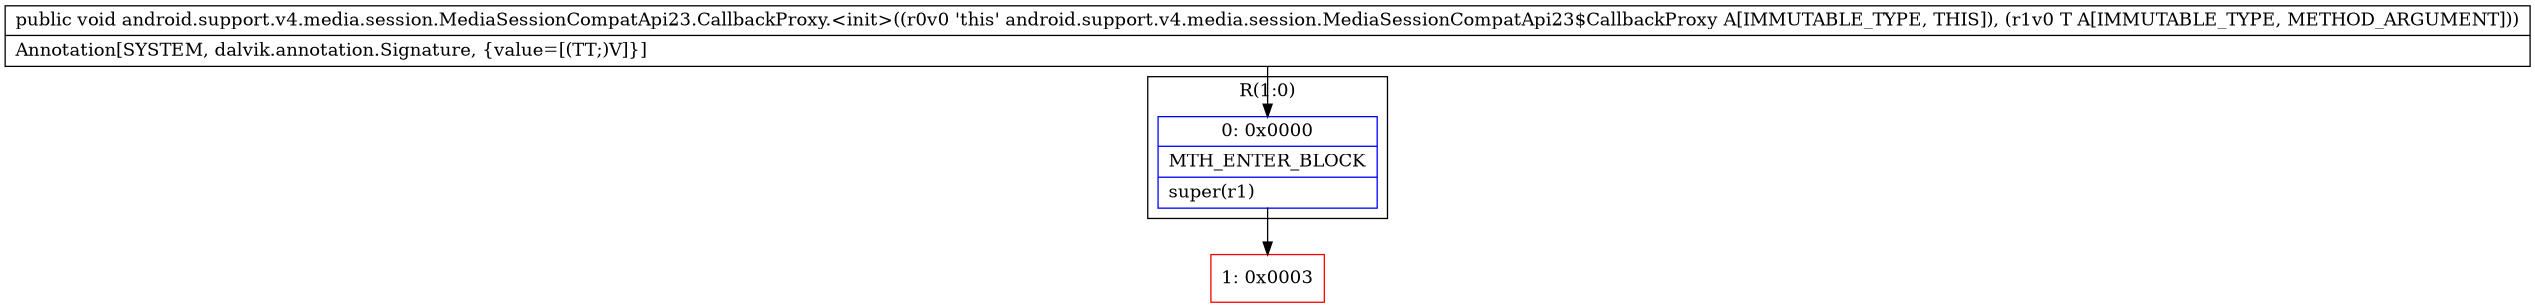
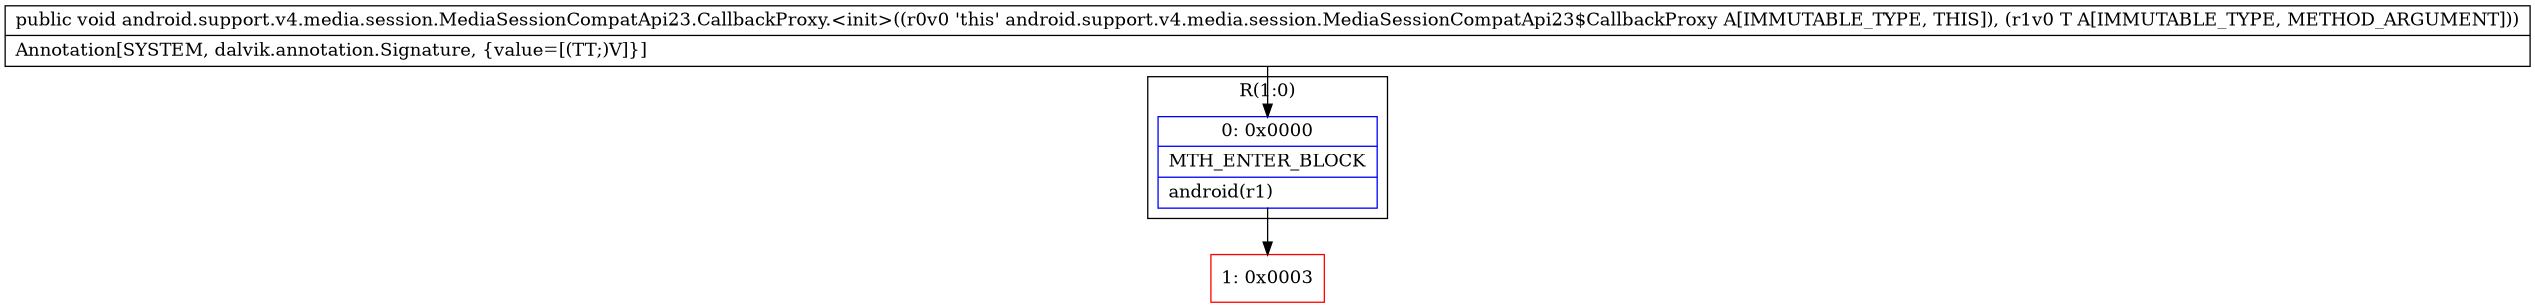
node "0: 0x0000": text "super(r1)" -> "android(r1)"
